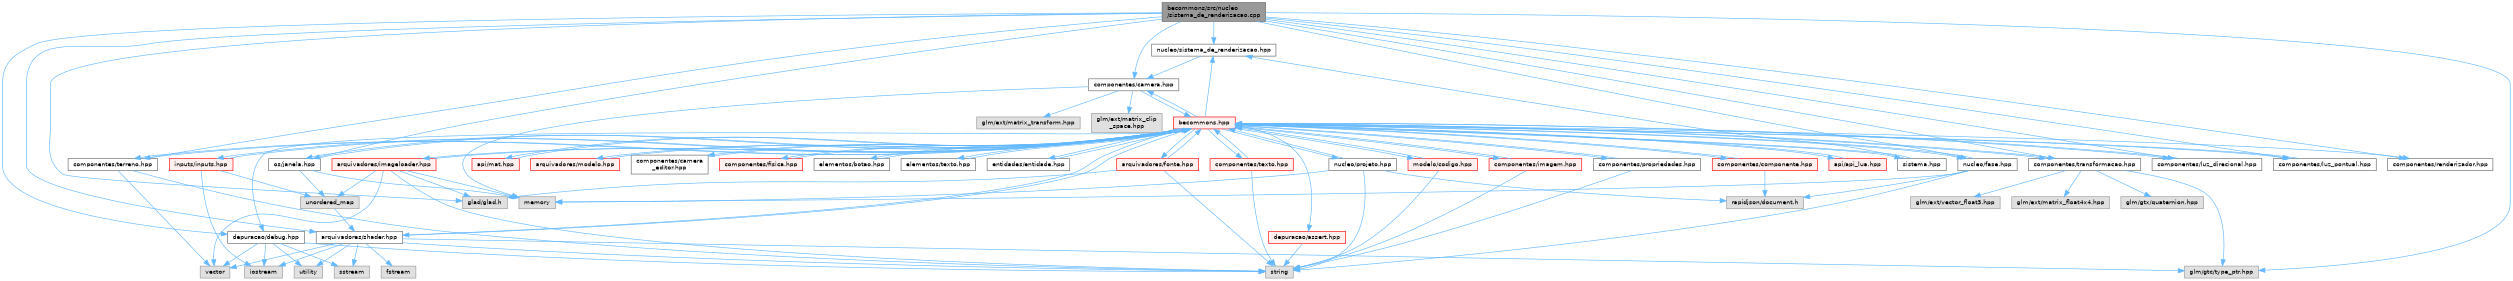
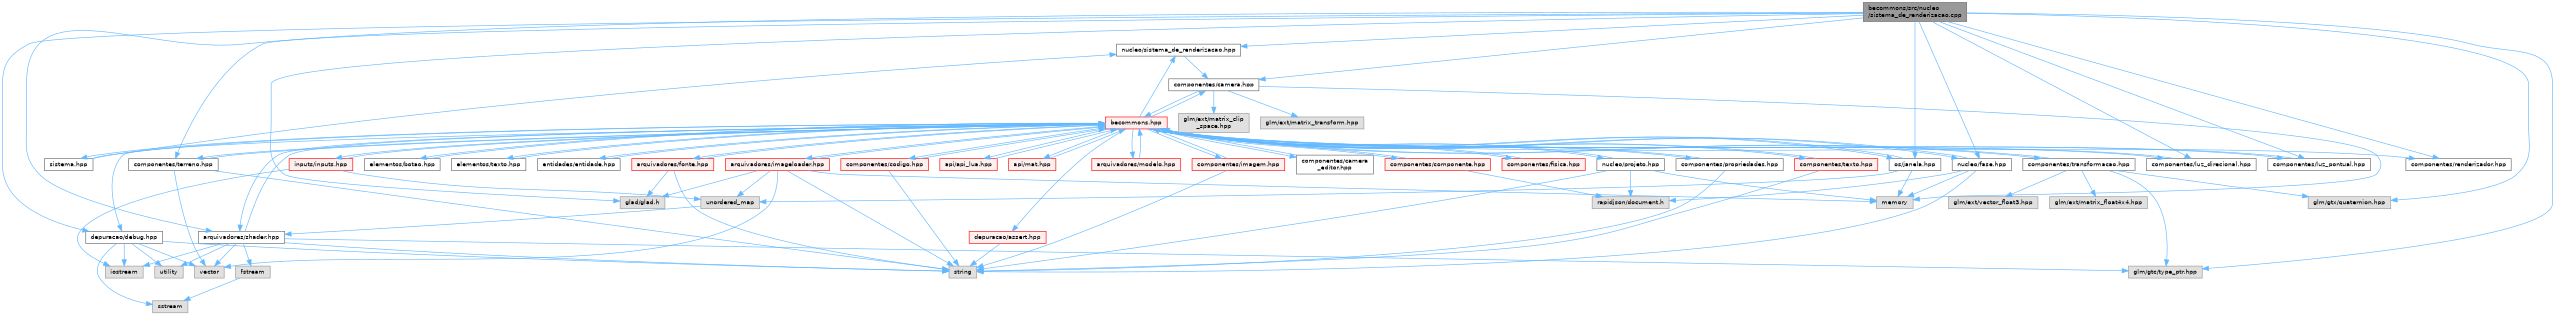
edge "becommons/src/nucleo /sistema_de_renderizacao.cpp" -> "componentes/transformacao.hpp": now "becommons/src/nucleo /sistema_de_renderizacao.cpp" -> "glm/gtx/quaternion.hpp"
node "modelo/codigo.hpp": label "modelo/codigo.hpp" -> "componentes/codigo.hpp"
edge "arquivadores/shader.hpp" -> "sstream": now "fstream" -> "sstream"
